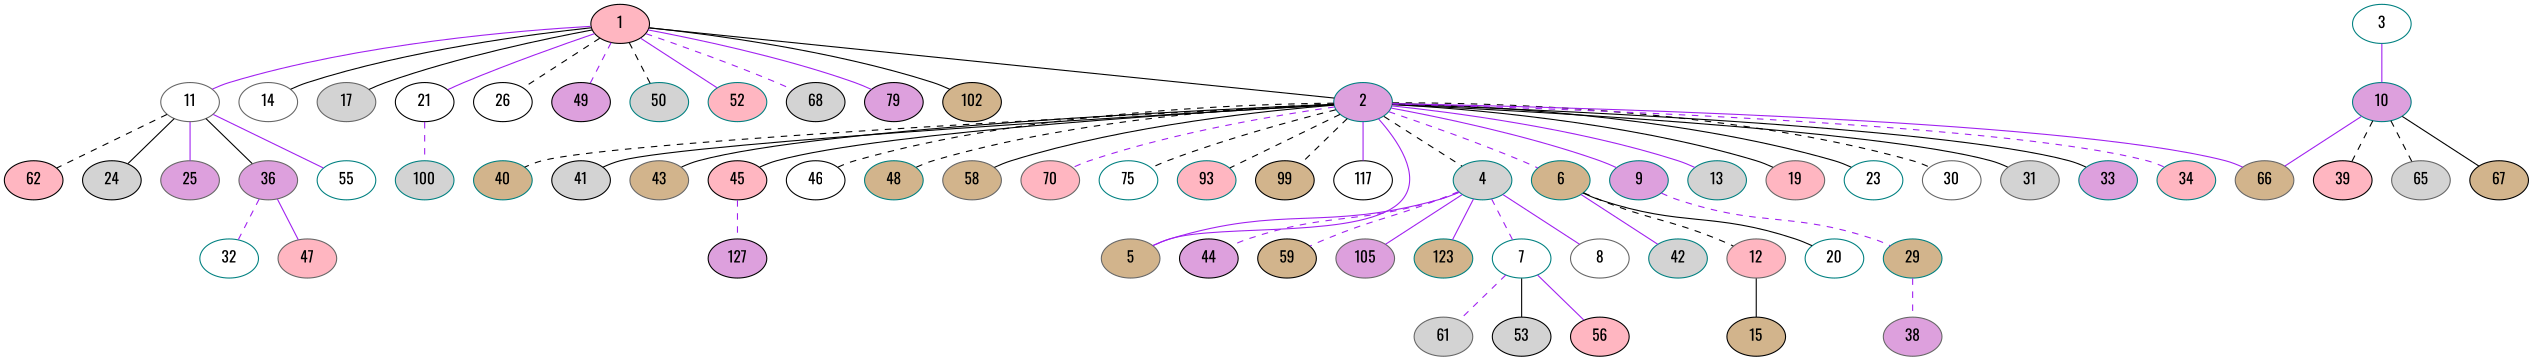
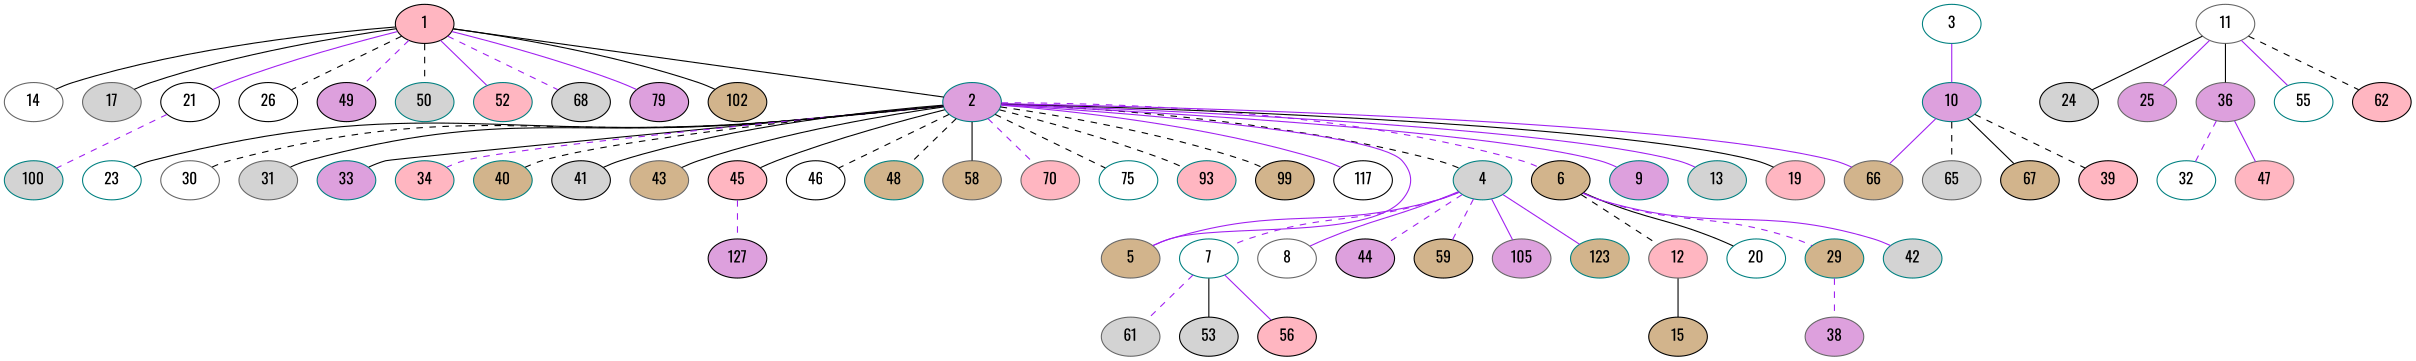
edge "1" -- "11": removed
node "6": color teal -> black
edge "9" -- "29": now "6" -- "29"
